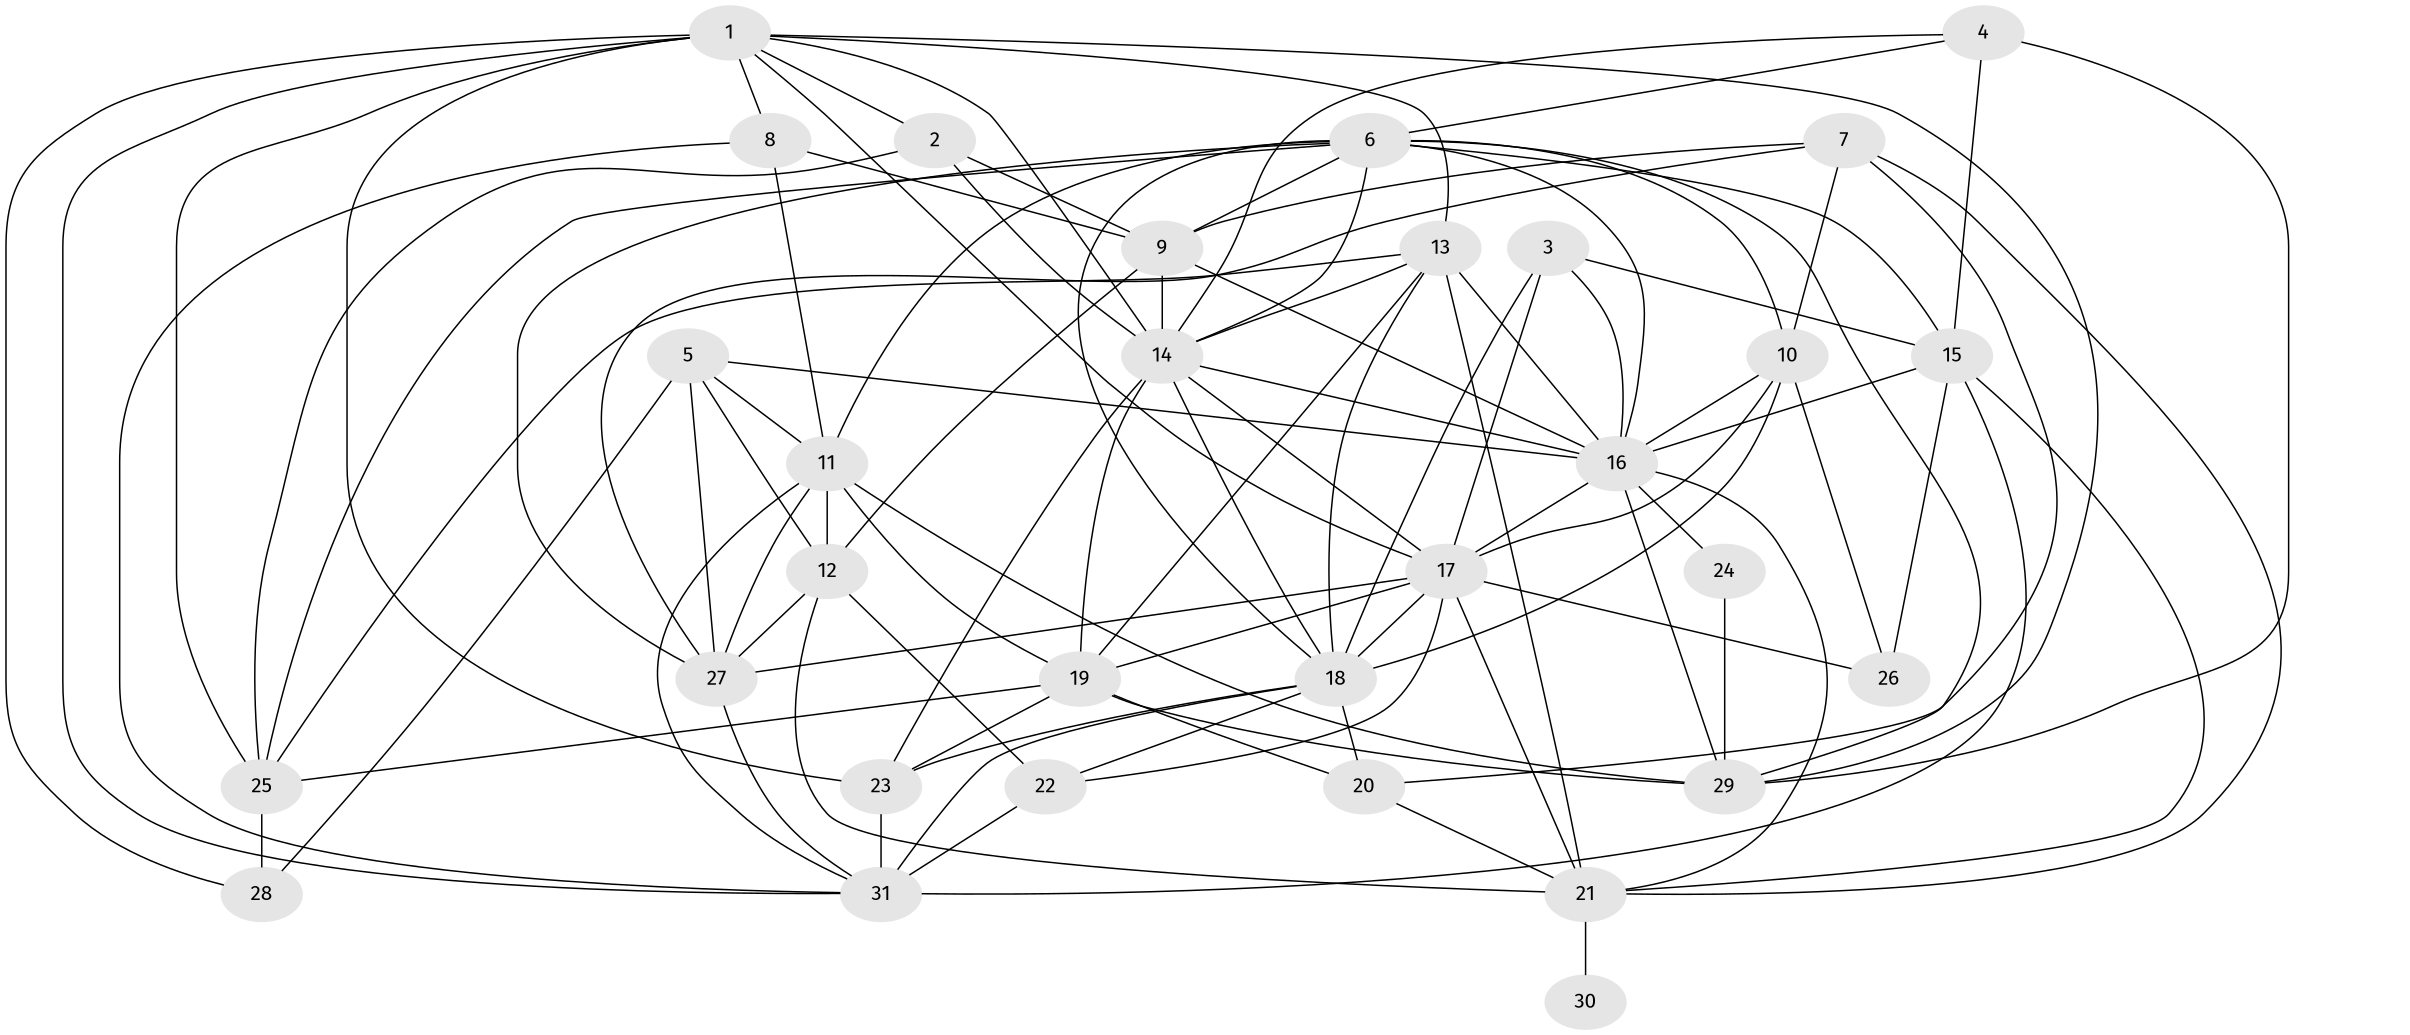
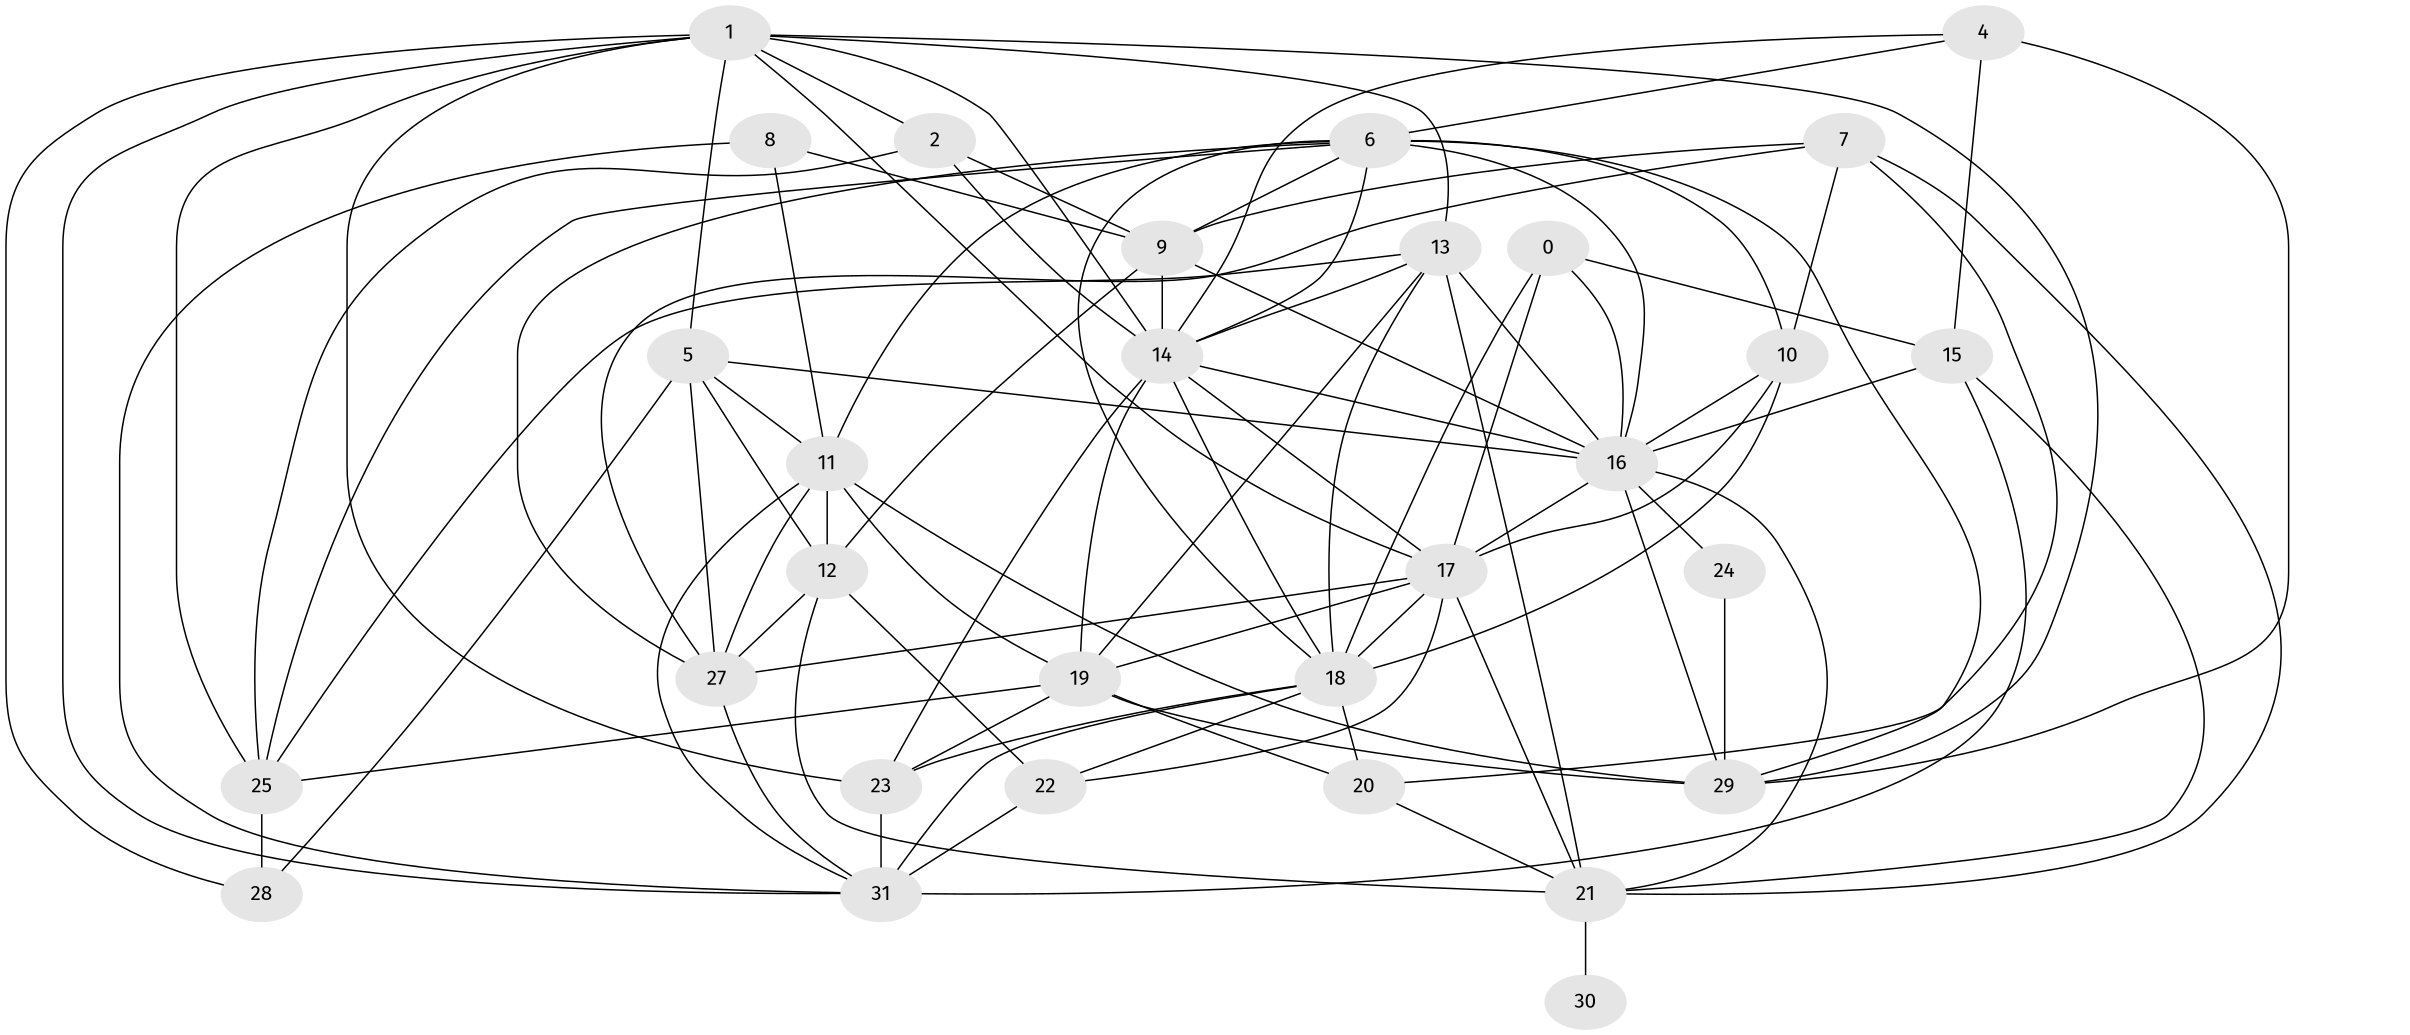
edge "1" -- "8": now "1" -- "5"
edge "6" -- "15": removed
node "3": label "3" -> "0"
node "26": removed
